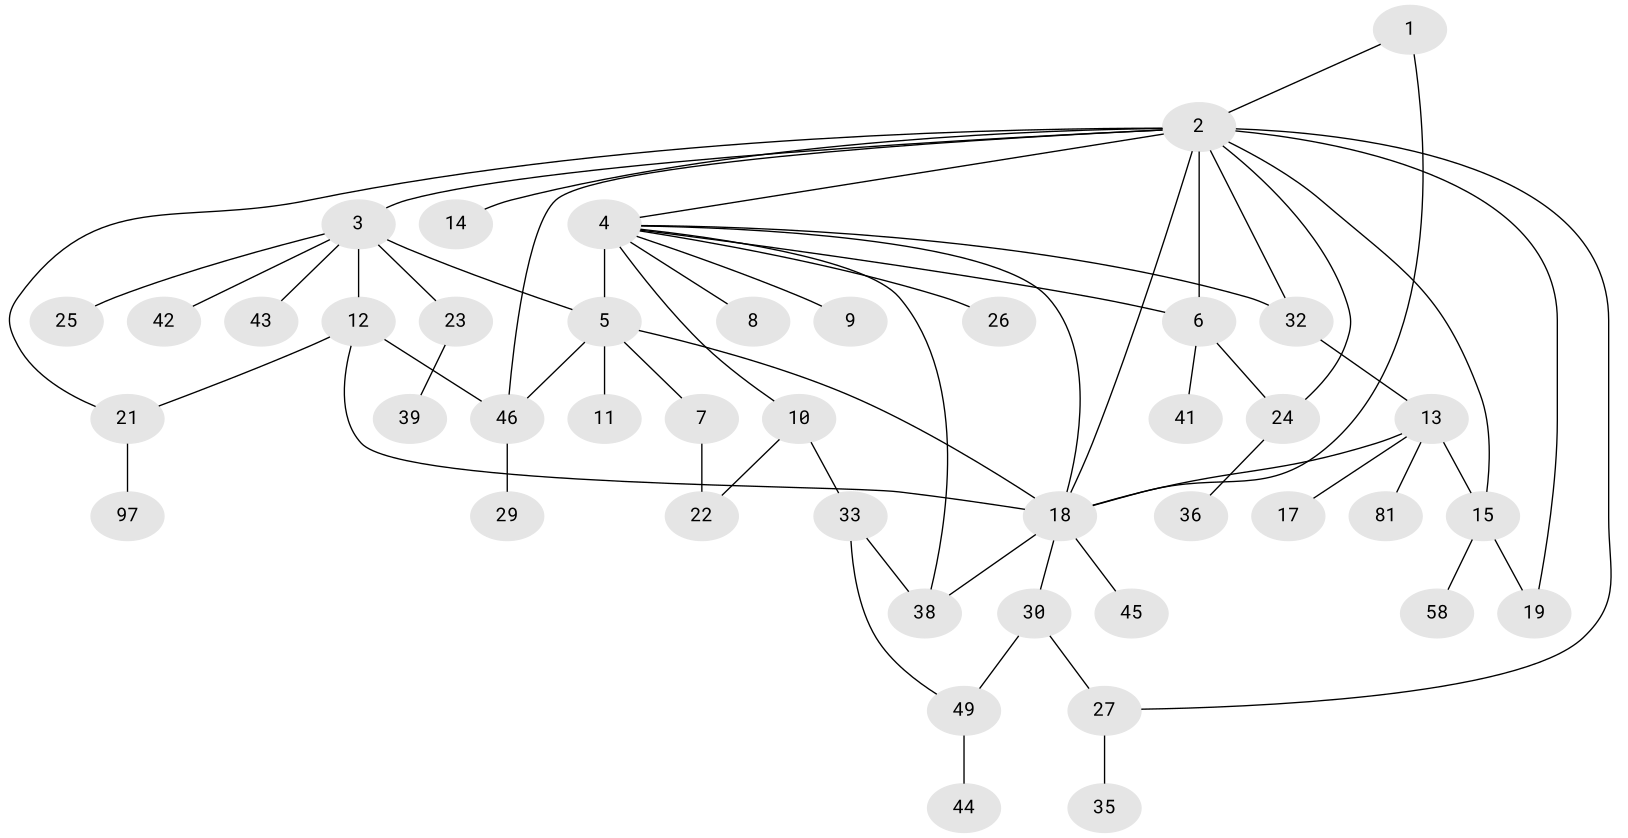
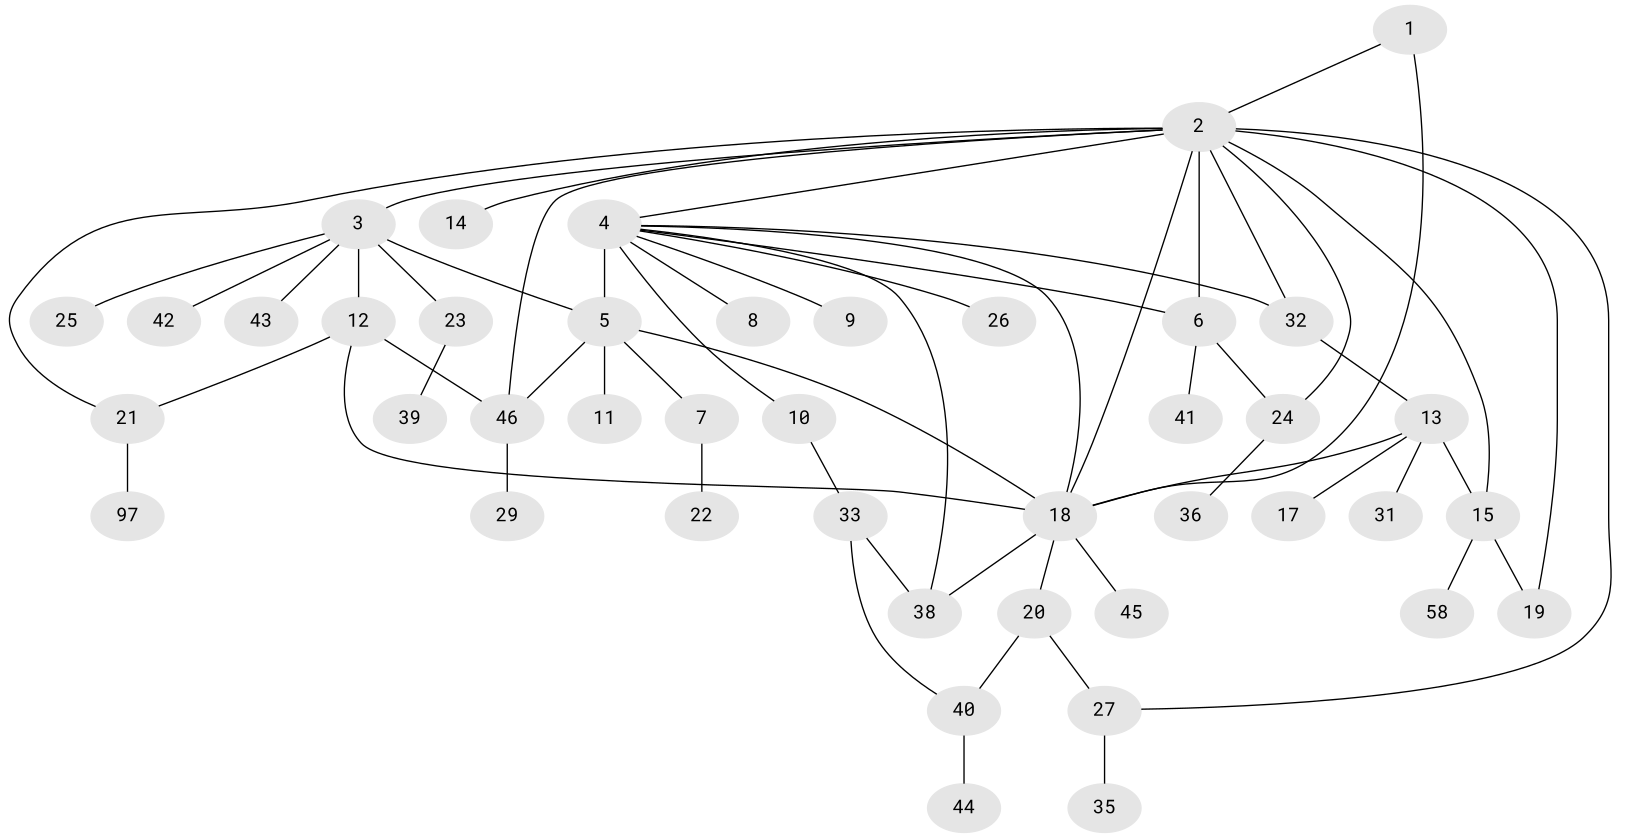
edge "10" -- "22": removed
node "81": label "81" -> "31"
node "30": label "30" -> "20"
node "49": label "49" -> "40"
